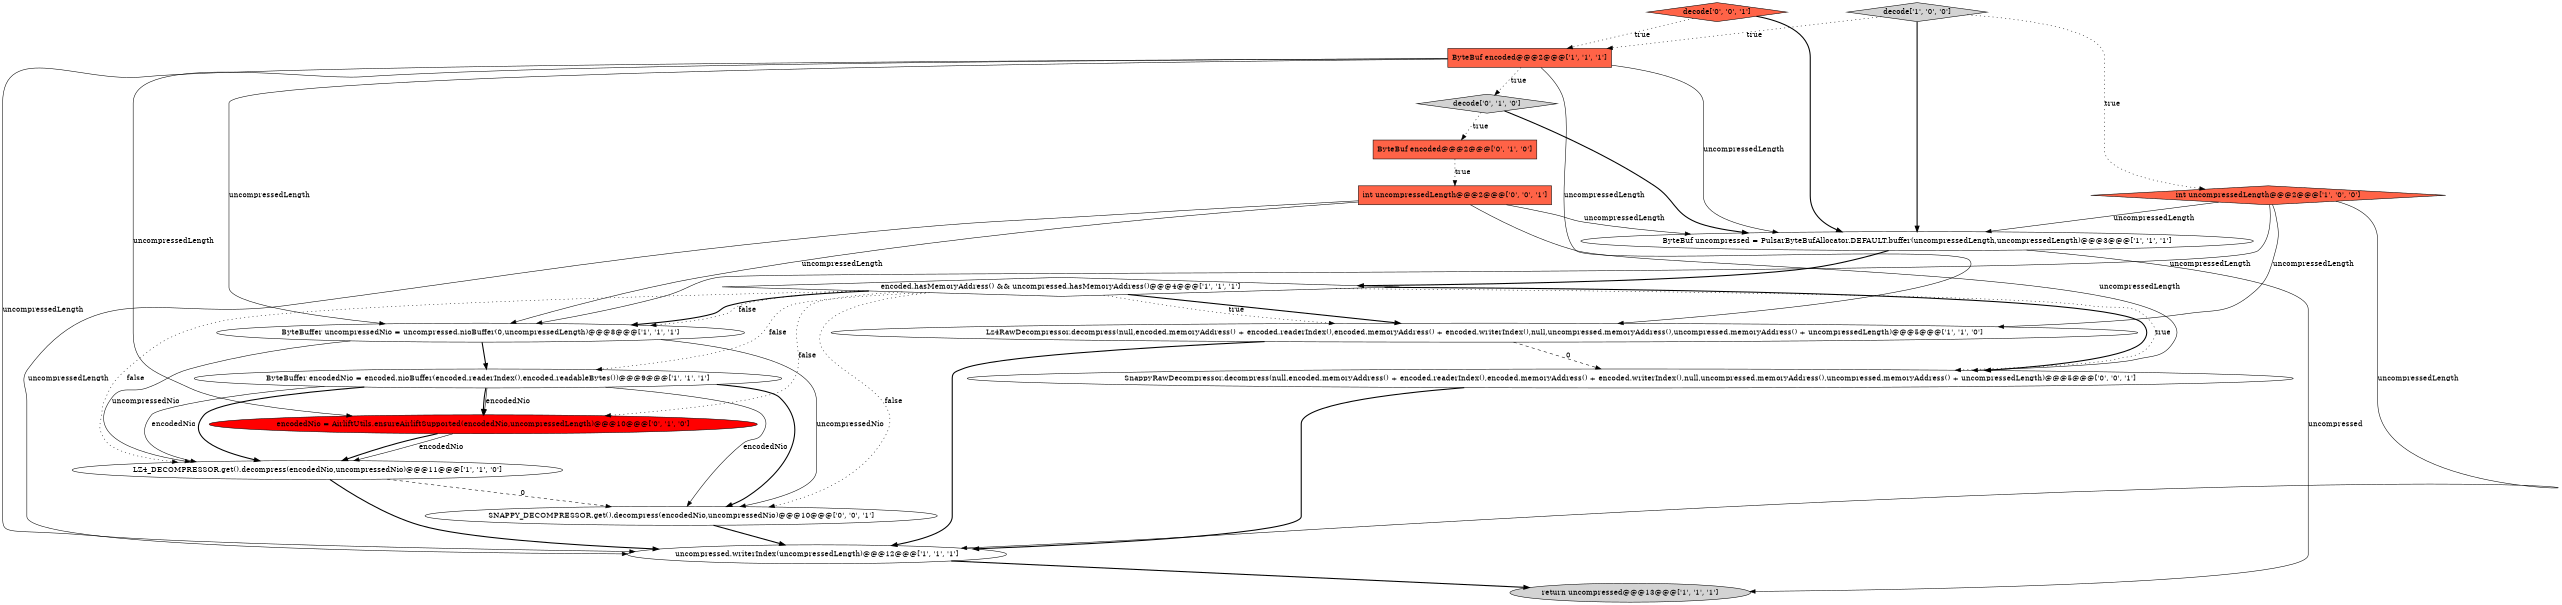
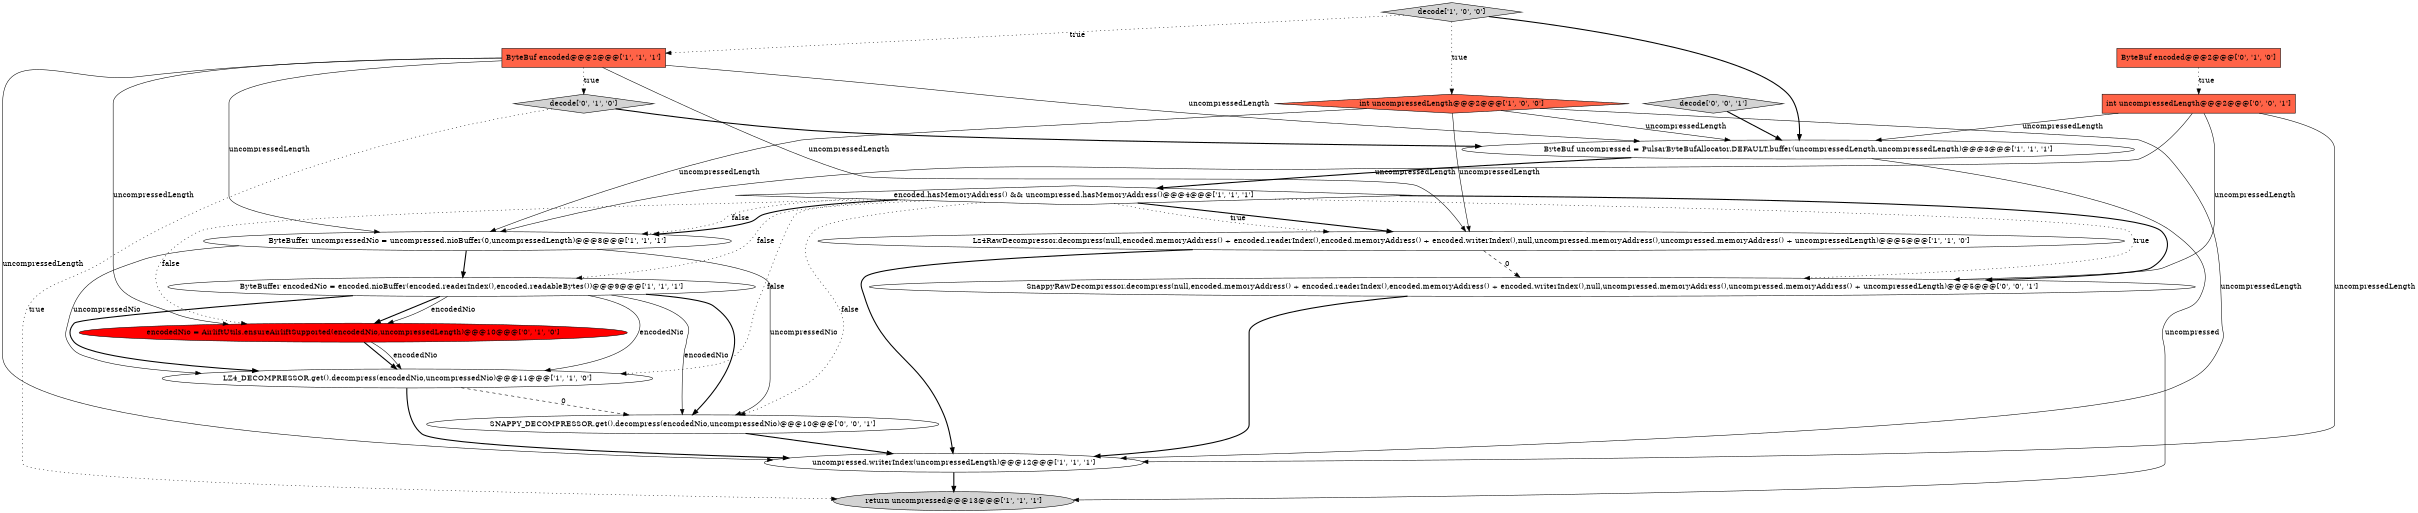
node "decode['0', '0', '1']": fillcolor tomato -> lightgray
edge "decode['0', '0', '1']" -> "ByteBuf encoded@@@2@@@['1', '1', '1']": removed, label "true"
edge "decode['0', '1', '0']" -> "ByteBuf encoded@@@2@@@['0', '1', '0']": now "decode['0', '1', '0']" -> "return uncompressed@@@13@@@['1', '1', '1']"
